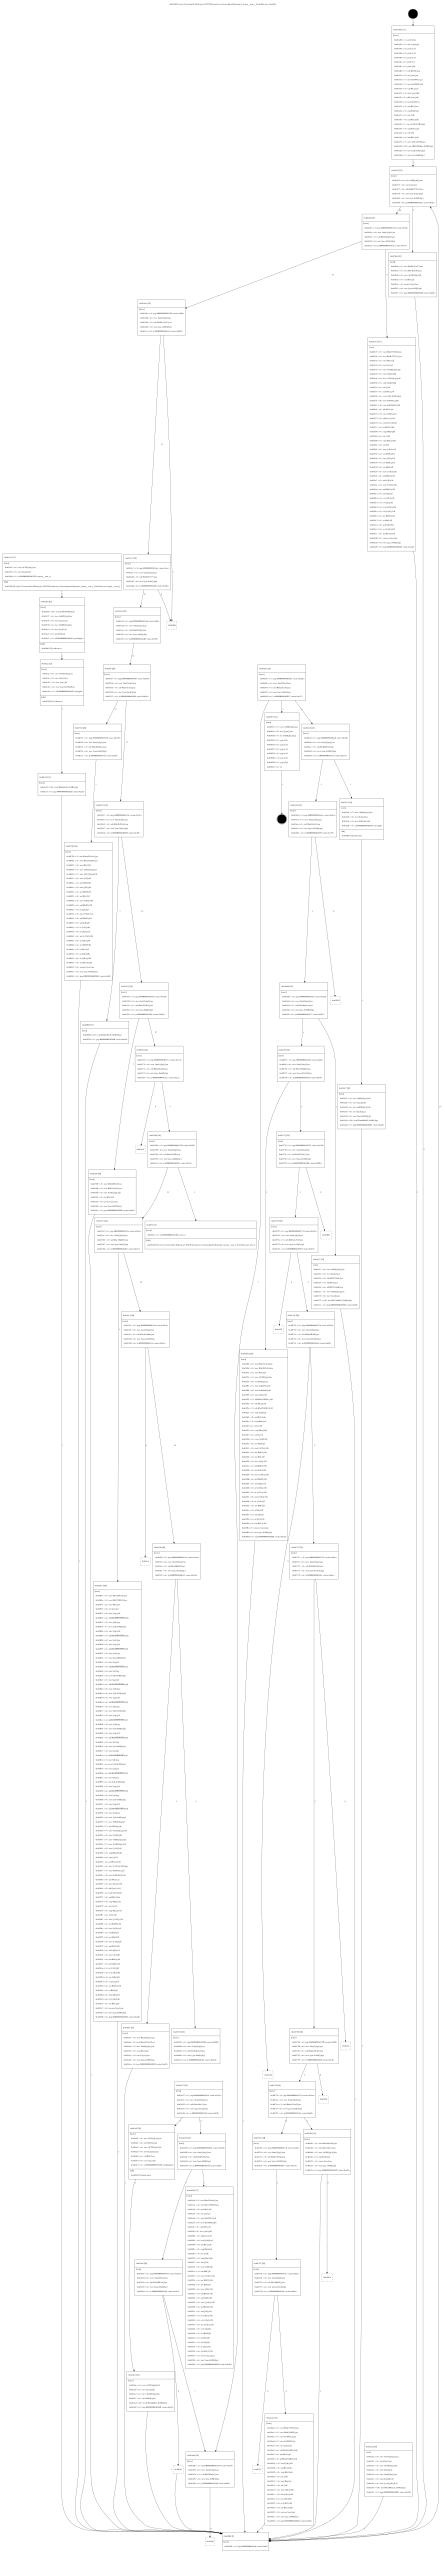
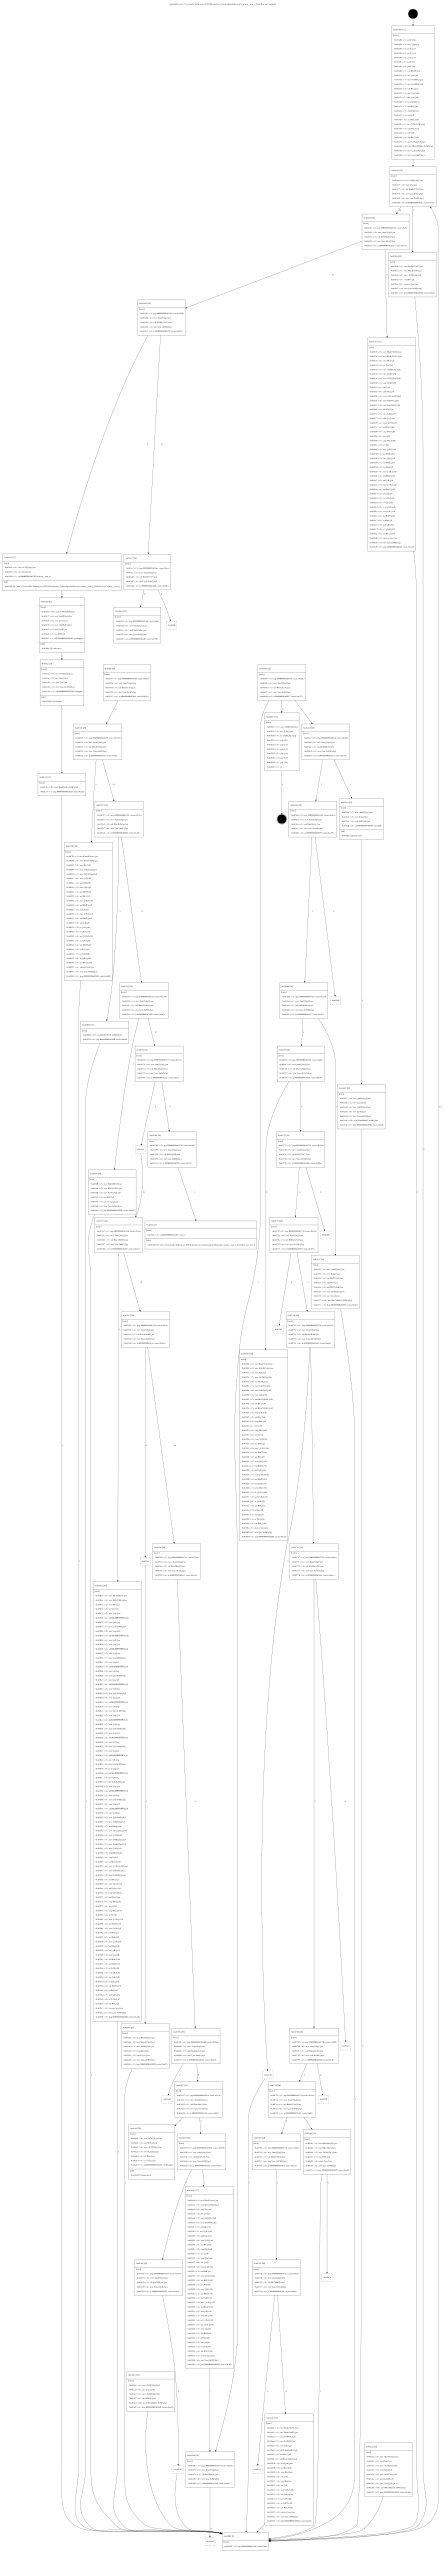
edge "0x4014ab [28]" -> "0x401d8a": now "0x4014ab [28]" -> "0x401c81 [12]"
edge "0x4014e3 [28]" -> "0x4014ff [28]": removed, label "15"
edge "0x4014ff [28]" -> "0x401537 [28]": now "0x40151b [28]" -> "0x401537 [28]"
edge "0x40158b [28]" -> "0x4015a7 [28]": now "0x401ecb" -> "0x4015a7 [28]"
edge "0x4015df [28]" -> "0x401a45 [30]": now "0x401cce" -> "0x401a45 [30]"
edge "0x401f68 [160]" -> "0x4020d2 [5]": now "0x401e60" -> "0x4020d2 [5]"
edge "0x4015fb [28]" -> "0x401617 [28]": added, label "9"
node "0x401a63": added
edge "0x401a9f [29]" -> "0x401abc [32]": removed, label "1"
edge "0x40164f [28]" -> "0x40166b [28]": now "0x401edf [137]" -> "0x40166b [28]"
